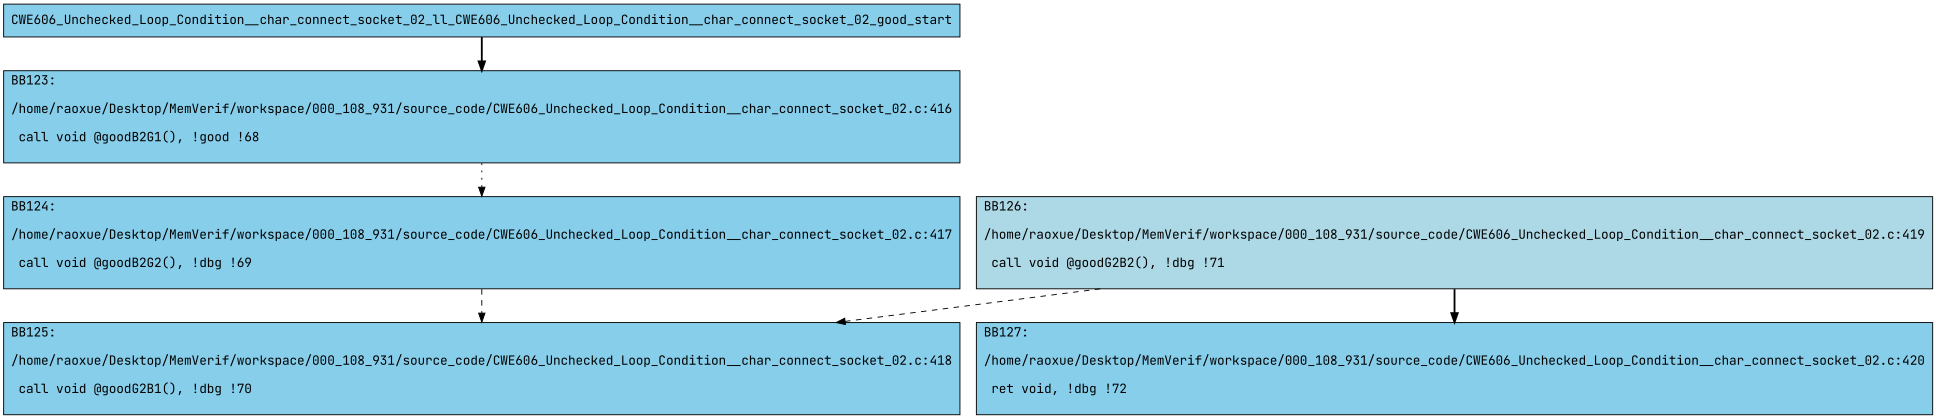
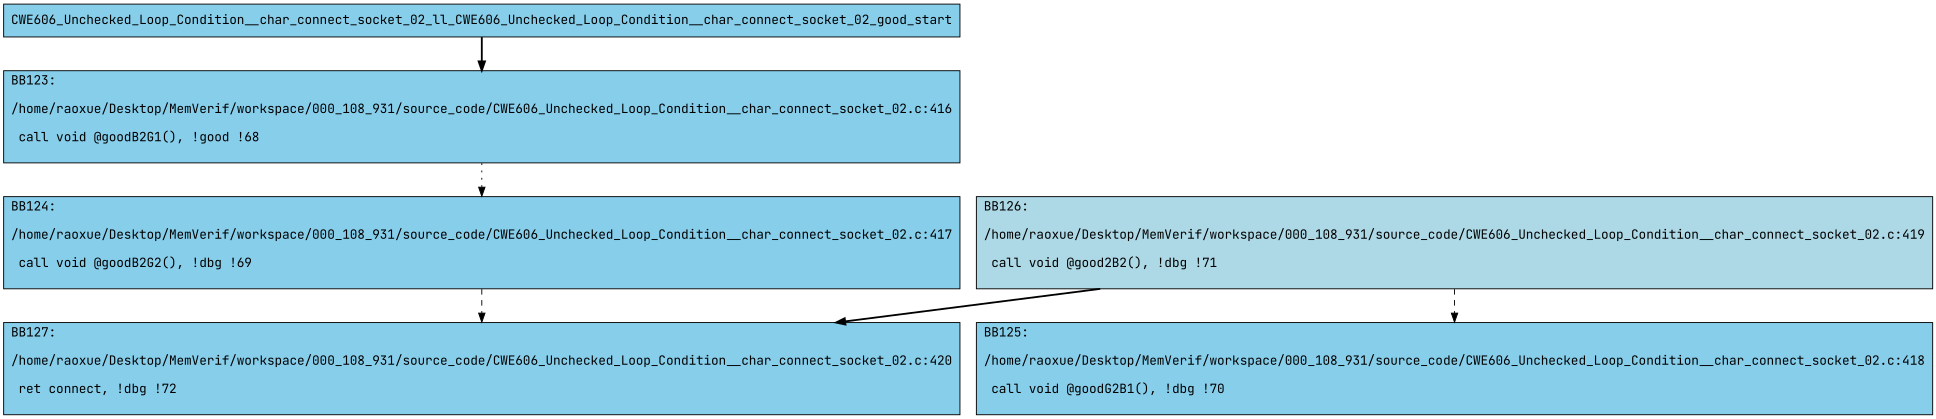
node "BB126:": text "call void @goodG2B2(), !dbg !71" -> "call void @good2B2(), !dbg !71"
edge "BB124:" -> "BB125:": now "BB124:" -> "BB127:"
node "BB127:": text "ret void, !dbg !72" -> "ret connect, !dbg !72"
